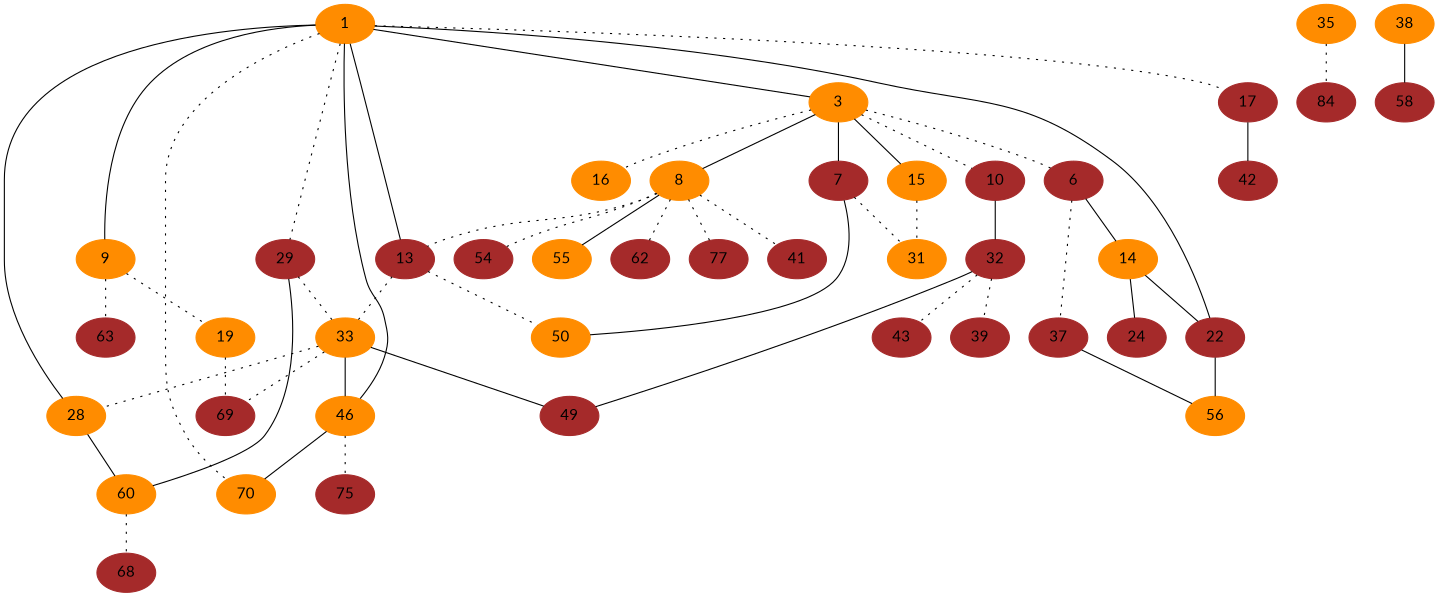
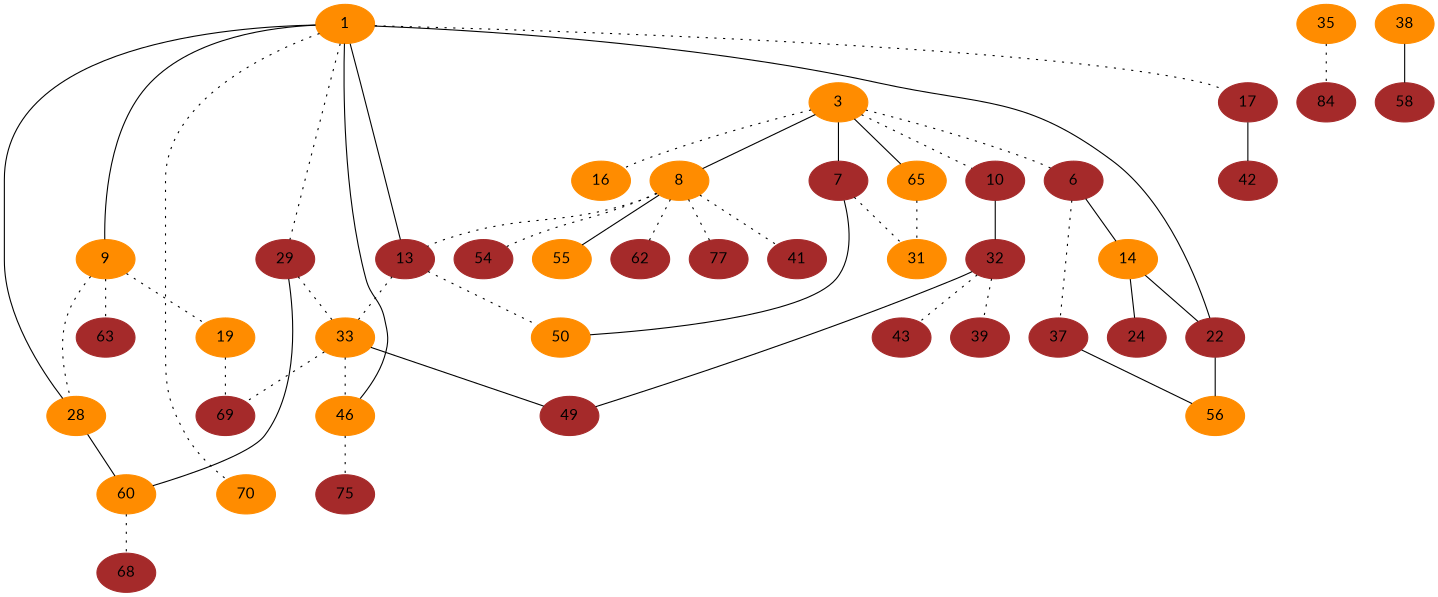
edge "1" -- "3": removed
node "15": label "15" -> "65"
edge "33" -- "28": now "9" -- "28"
edge "33" -- "46": style solid -> dotted
edge "46" -- "70": removed
